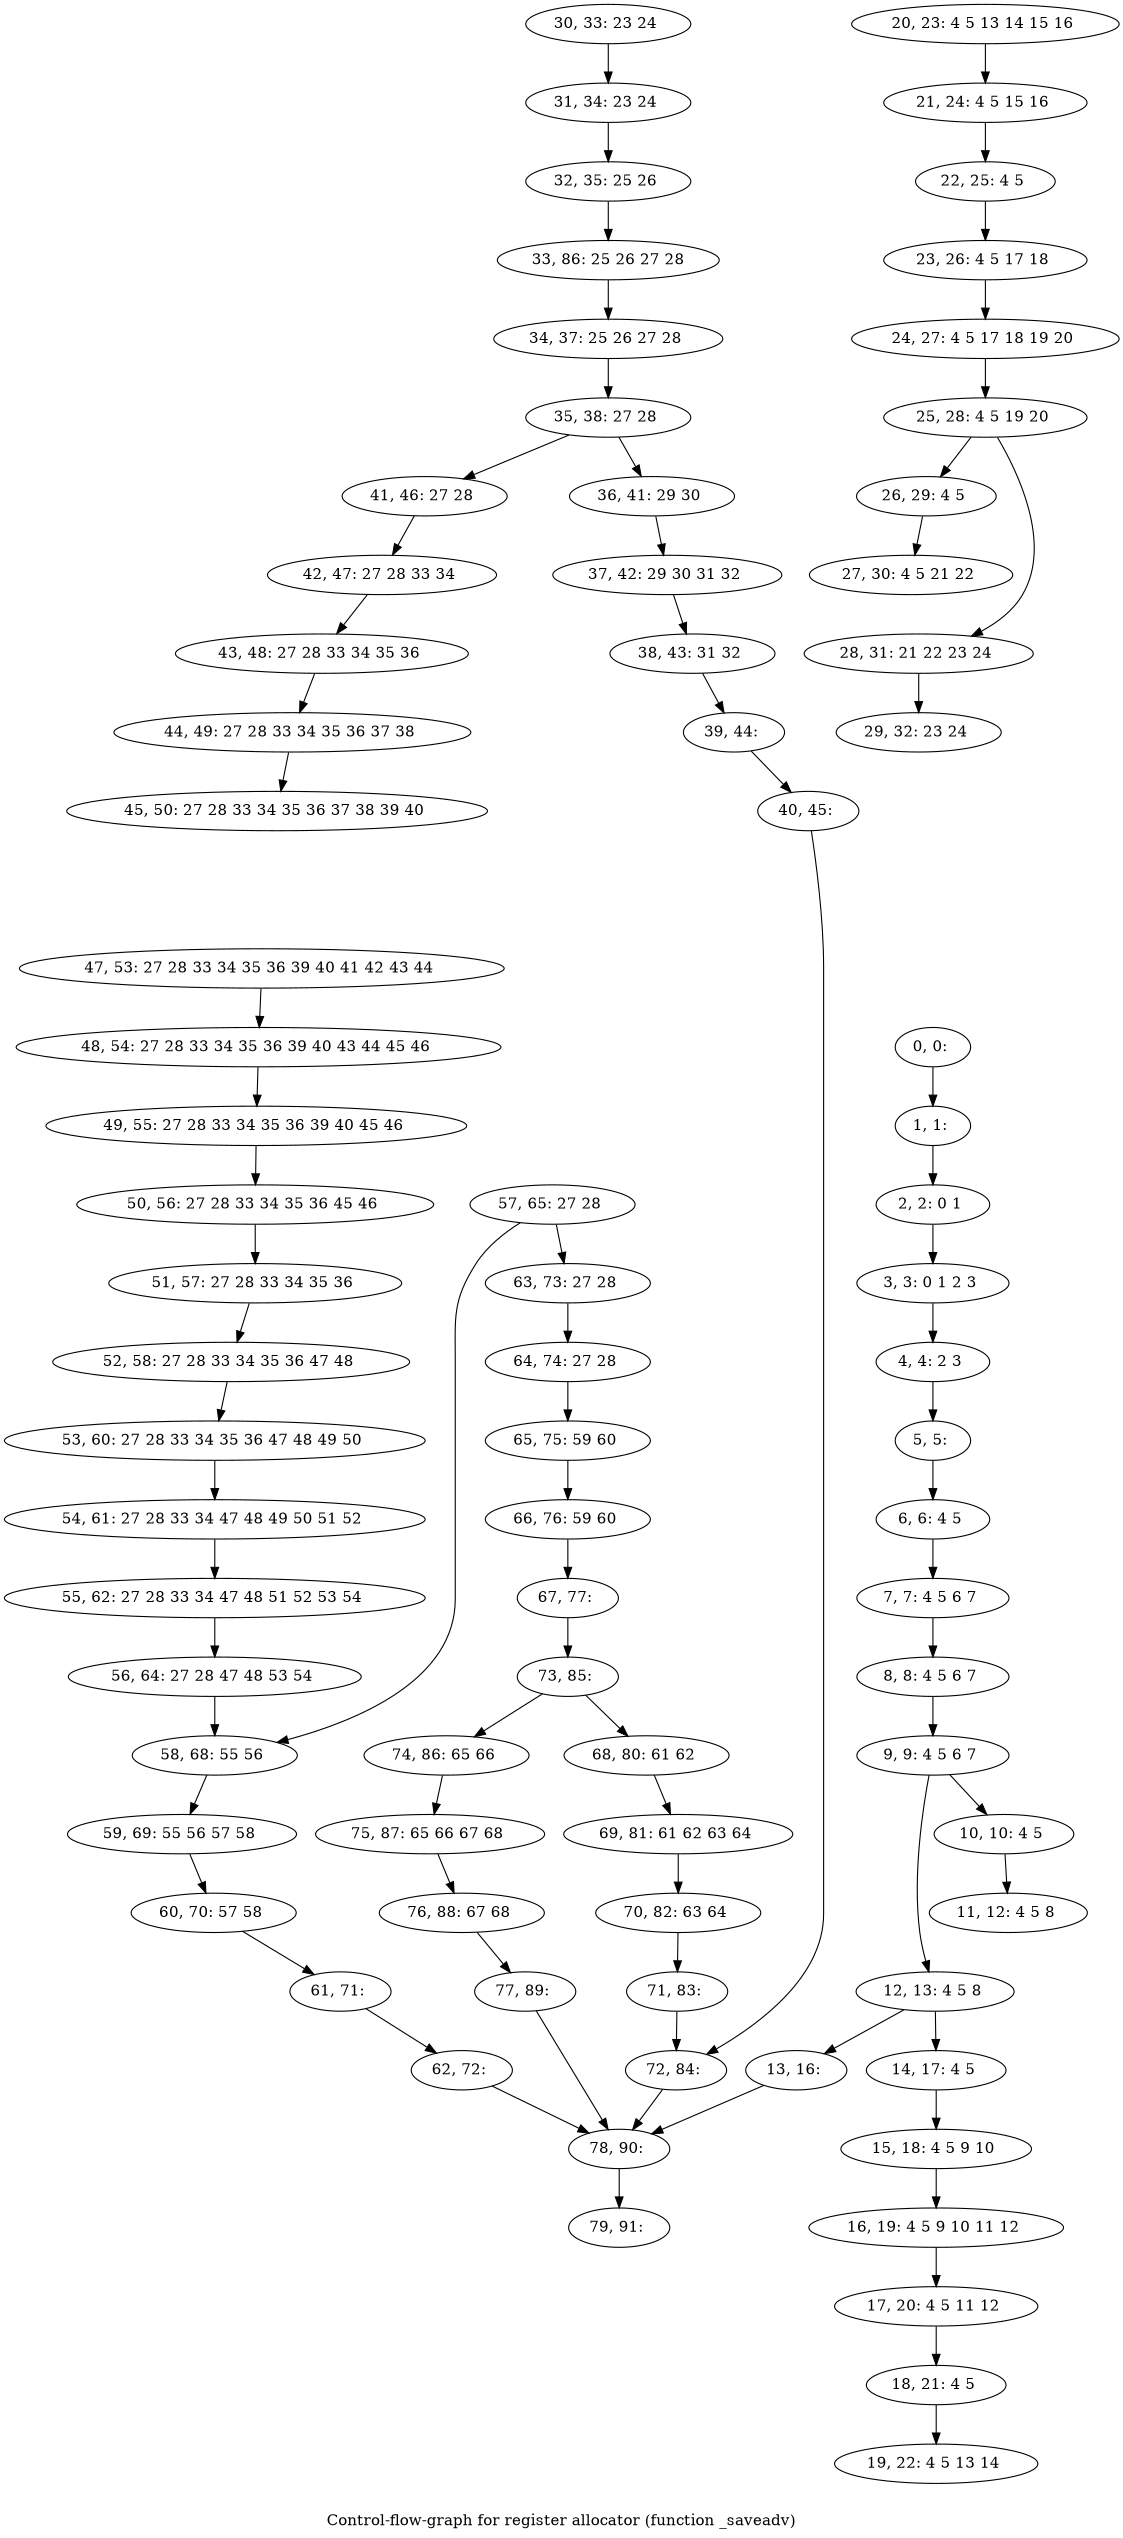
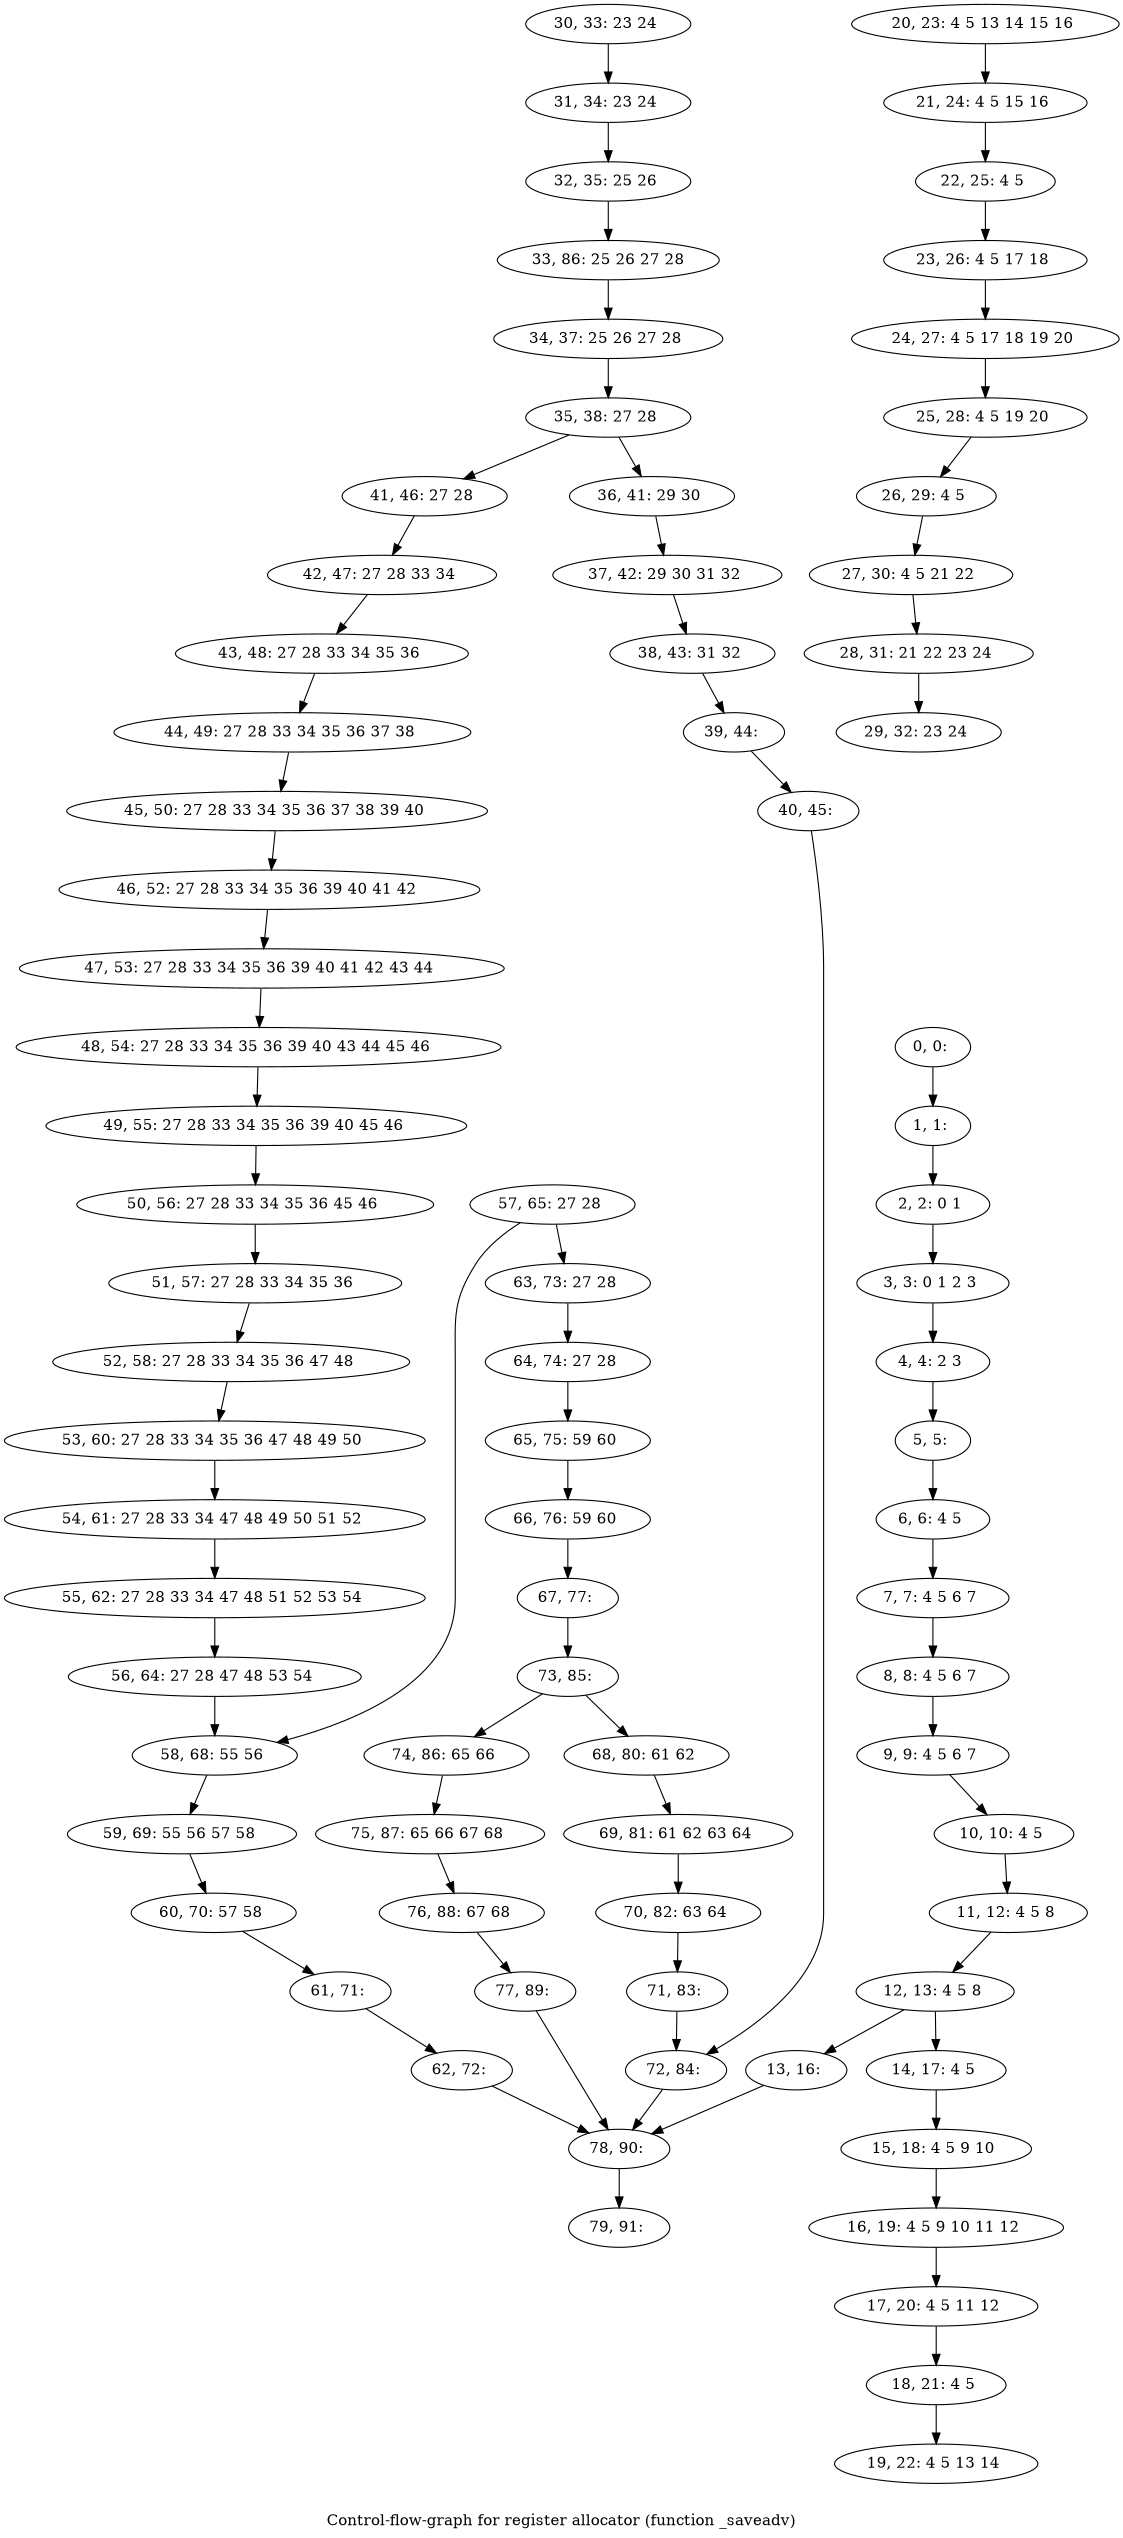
edge "25, 28: 4 5 19 20" -> "28, 31: 21 22 23 24": now "27, 30: 4 5 21 22" -> "28, 31: 21 22 23 24"
node "46, 52: 27 28 33 34 35 36 39 40 41 42": added
edge "9, 9: 4 5 6 7" -> "12, 13: 4 5 8": now "11, 12: 4 5 8" -> "12, 13: 4 5 8"
